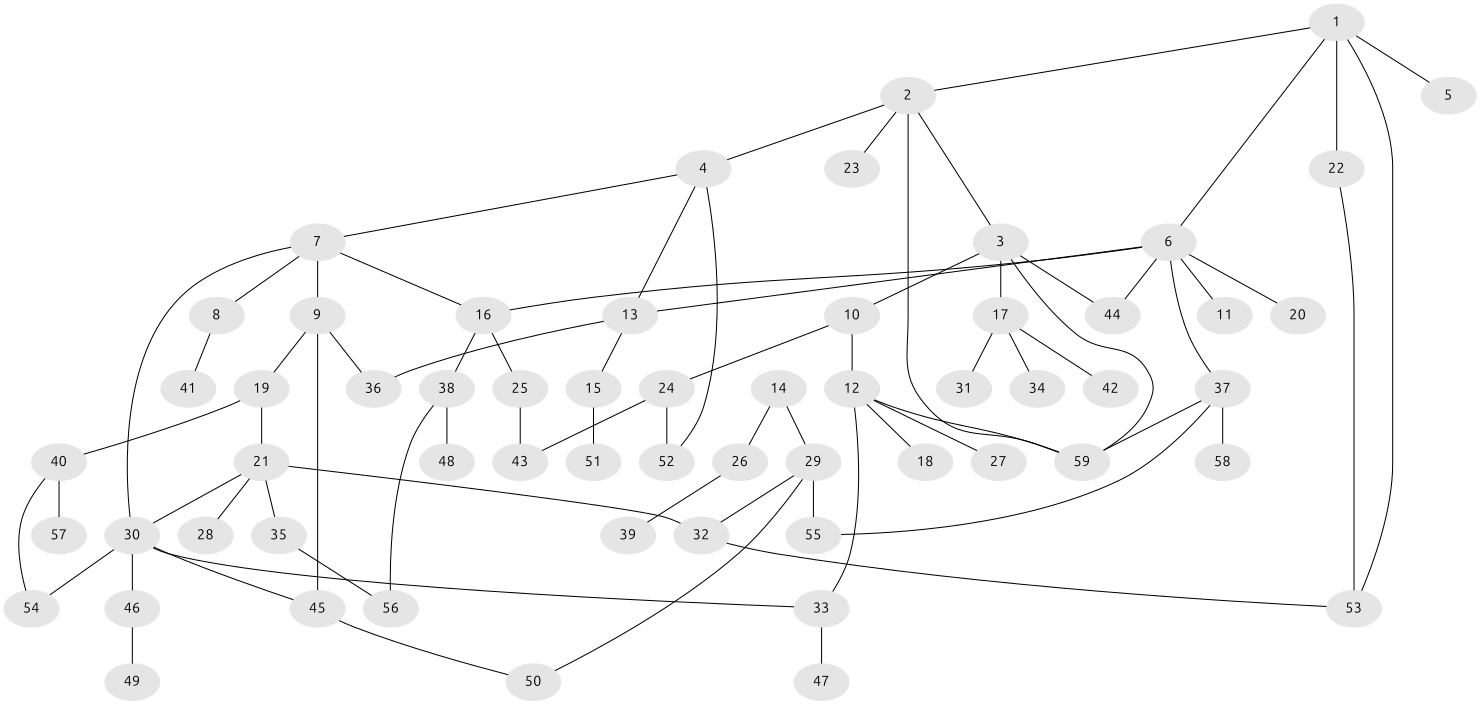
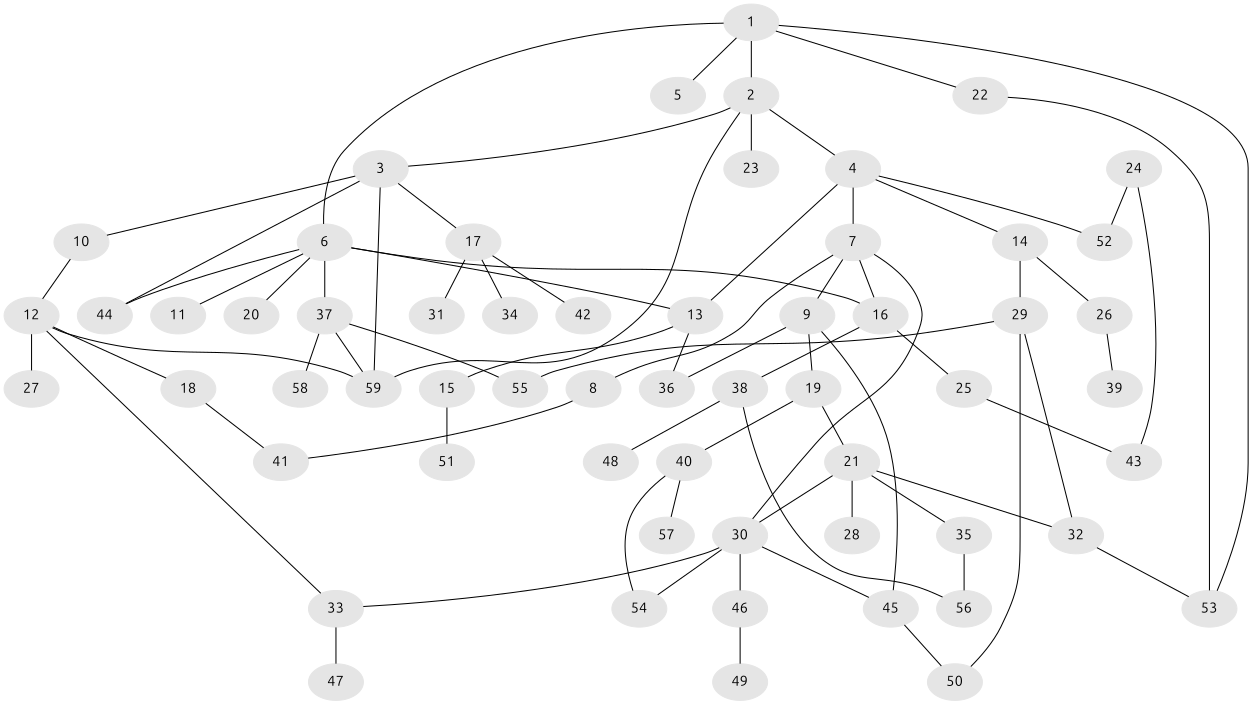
edge "4" -- "14": added
edge "10" -- "24": removed
edge "18" -- "41": added
